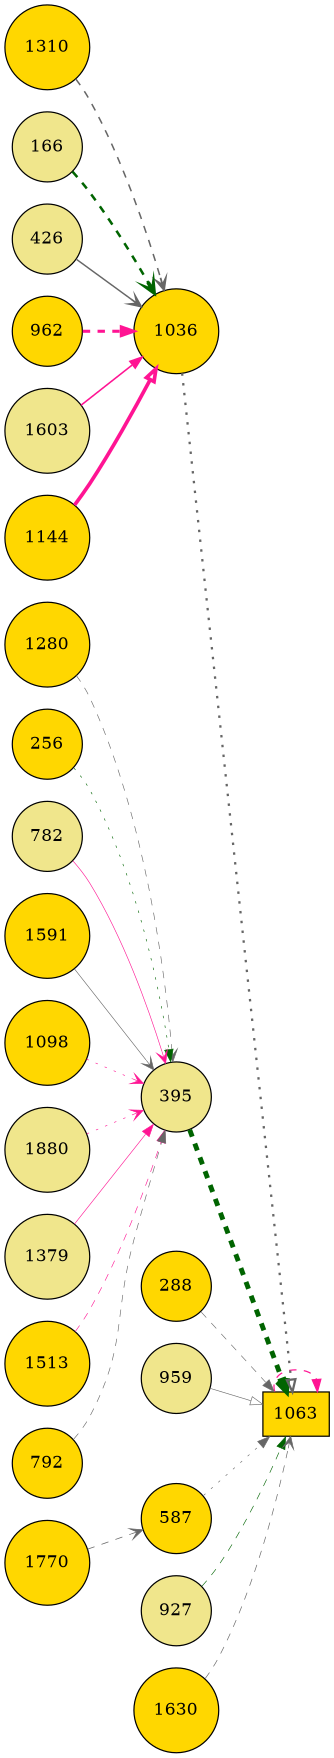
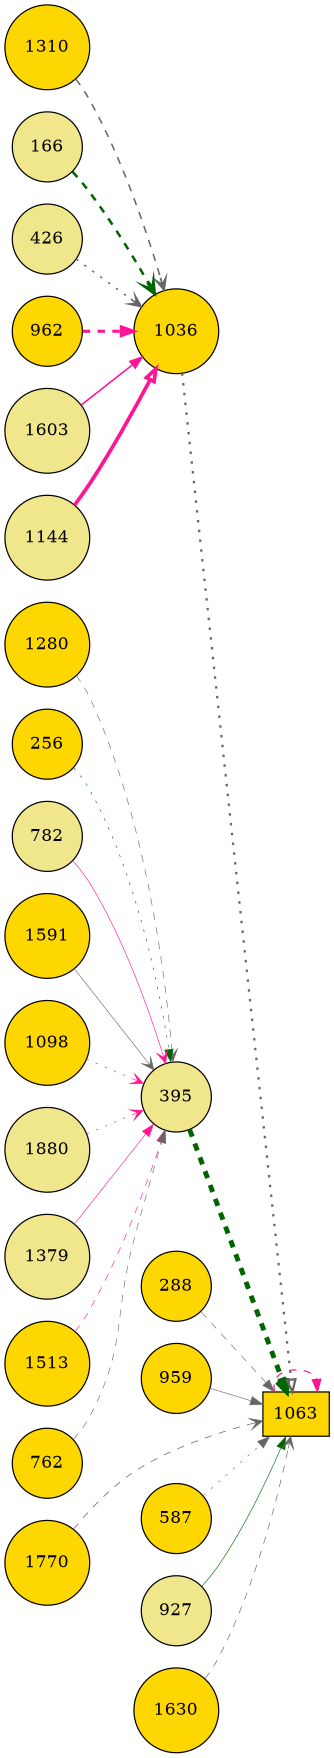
edge "426" -> "1036": style bold -> dotted
node "1144": fillcolor gold -> khaki
node "959": fillcolor khaki -> gold
edge "959" -> "1063": arrowhead onormal -> normal
node "792": label "792" -> "762"
edge "927" -> "1063": style dashed -> bold
edge "1770" -> "587": now "1770" -> "1063"
